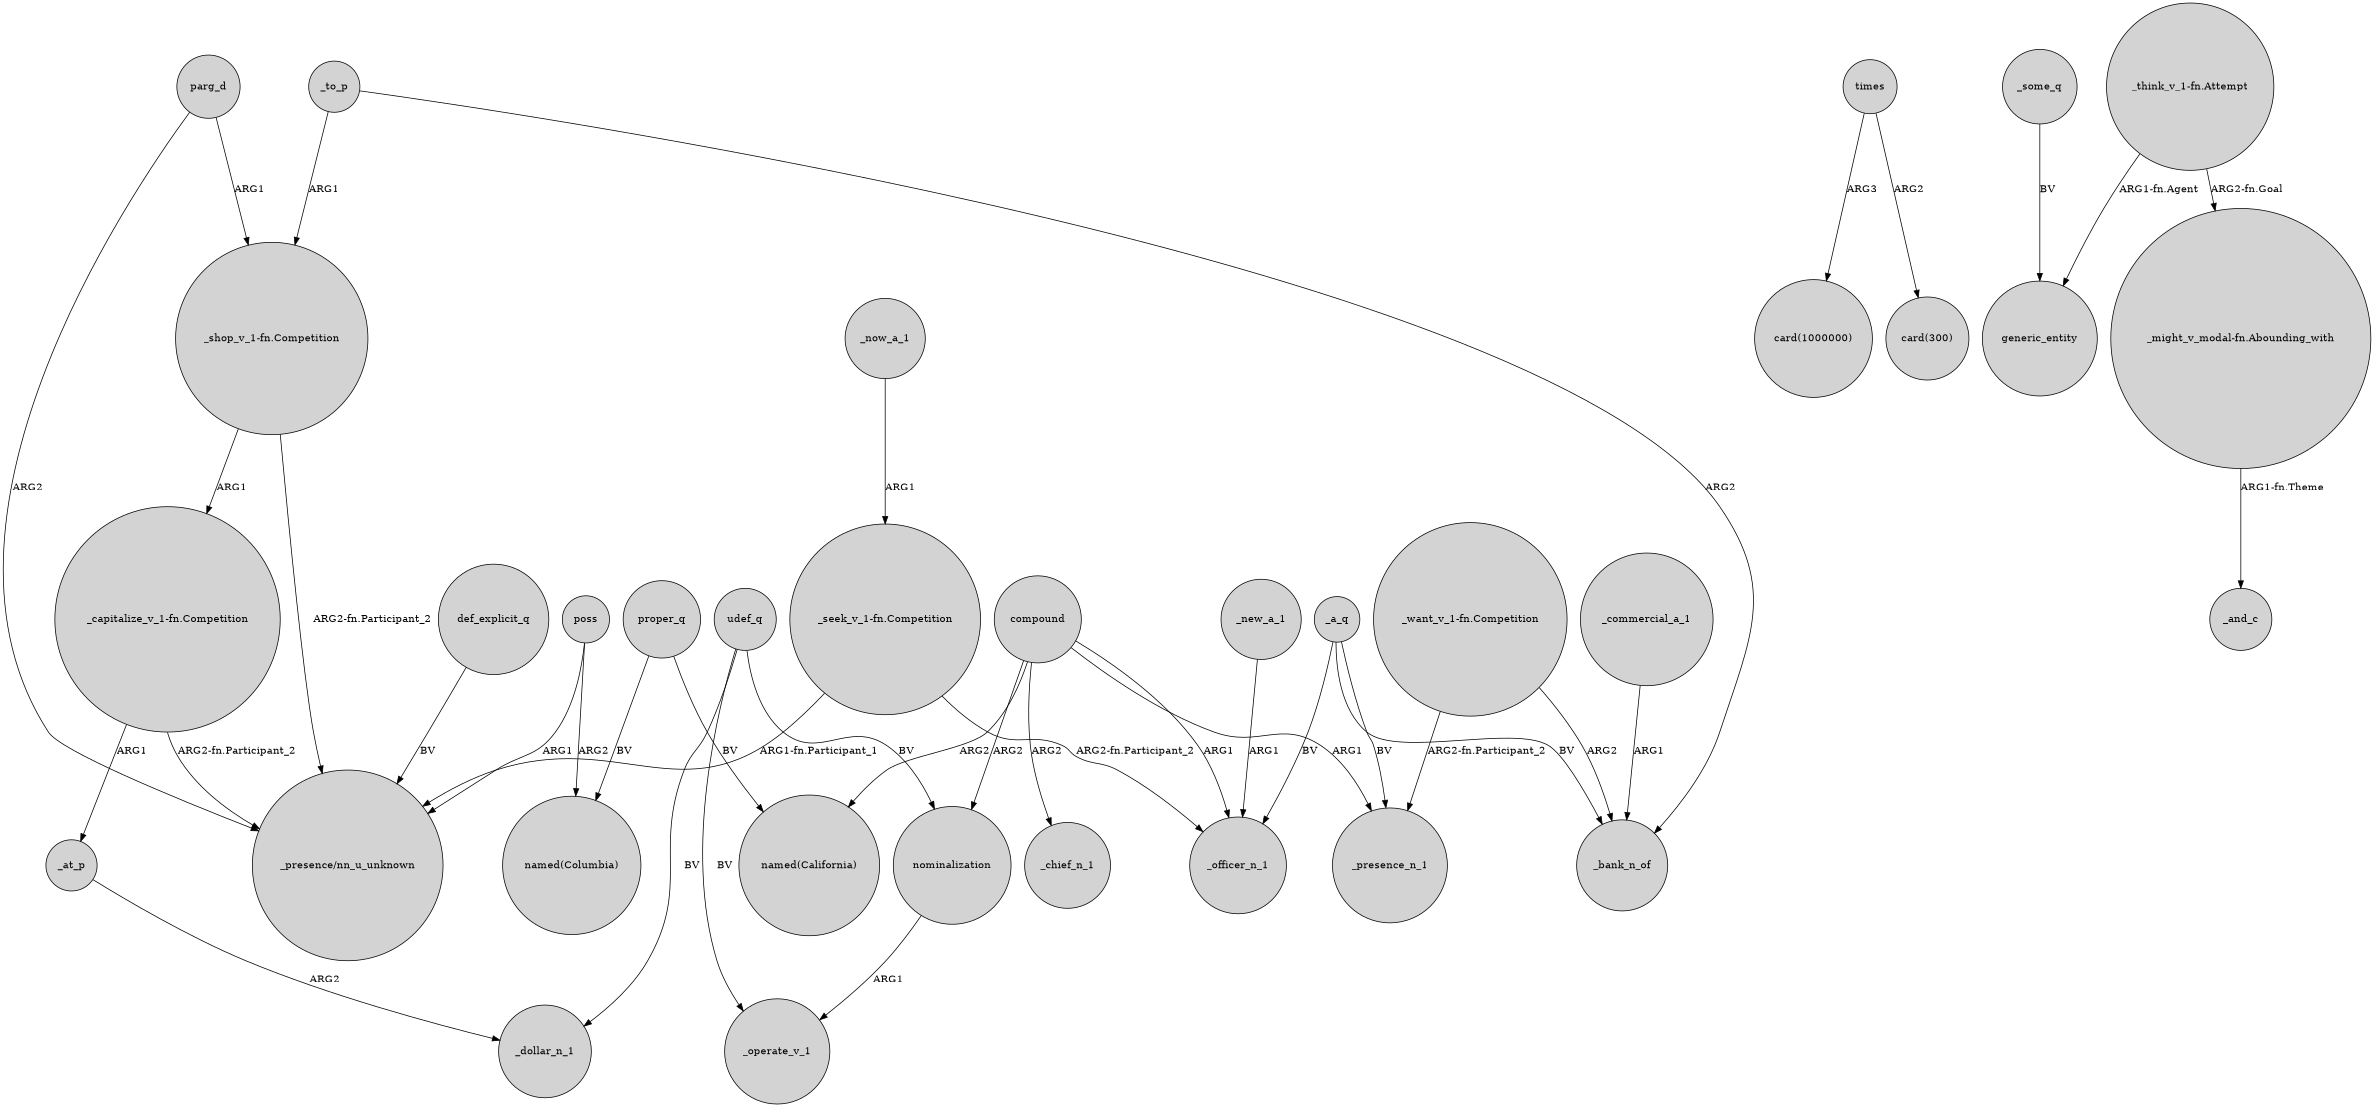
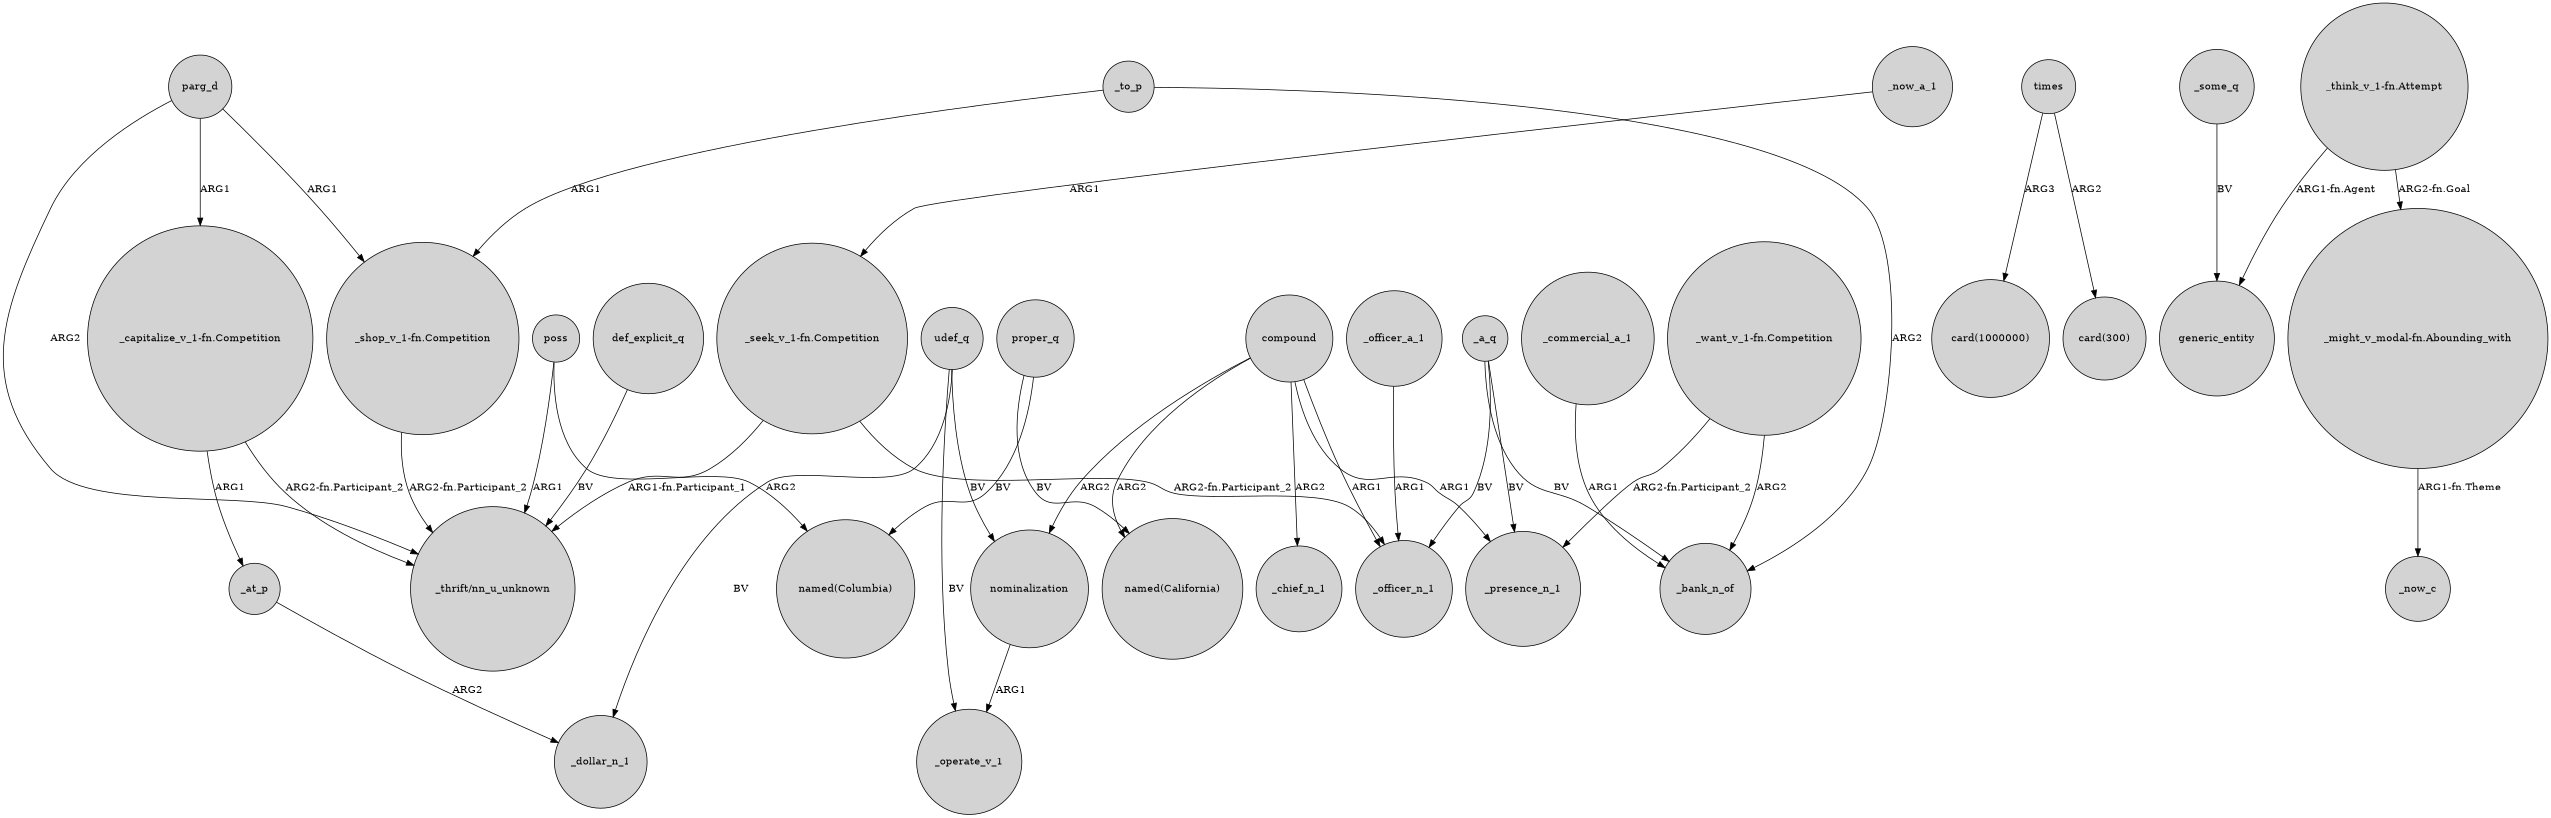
edge "_shop_v_1-fn.Competition" -> "_capitalize_v_1-fn.Competition": now "parg_d" -> "_capitalize_v_1-fn.Competition"
node "_new_a_1": label "_new_a_1" -> "_officer_a_1"
node "_and_c": label "_and_c" -> "_now_c"
node "_presence/nn_u_unknown": label "_presence/nn_u_unknown" -> "_thrift/nn_u_unknown"
